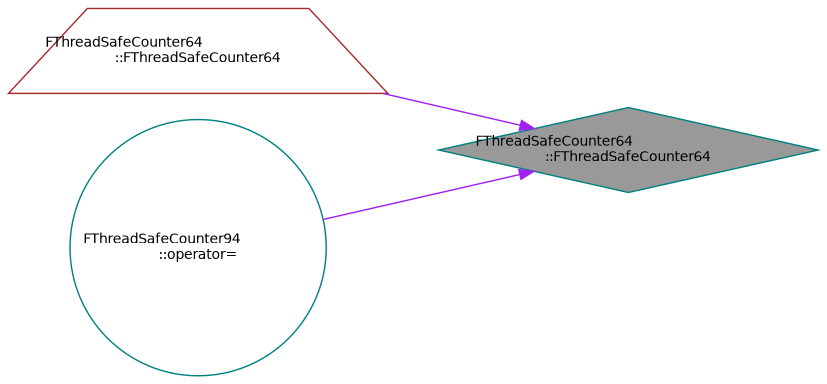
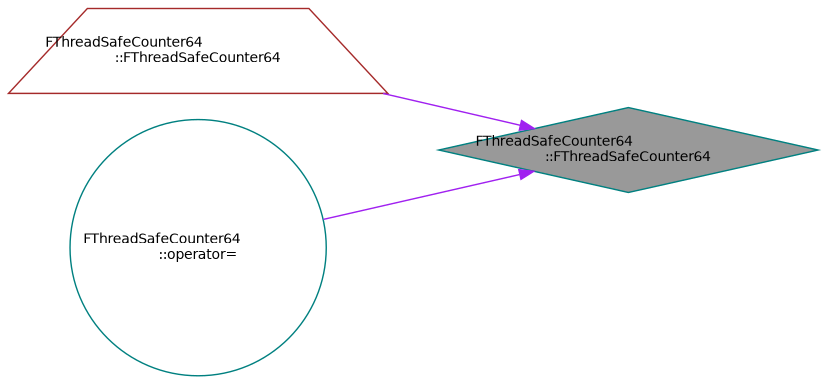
node "FThreadSafeCounter94 ::operator=": label "FThreadSafeCounter94 ::operator=" -> "FThreadSafeCounter64 ::operator="
